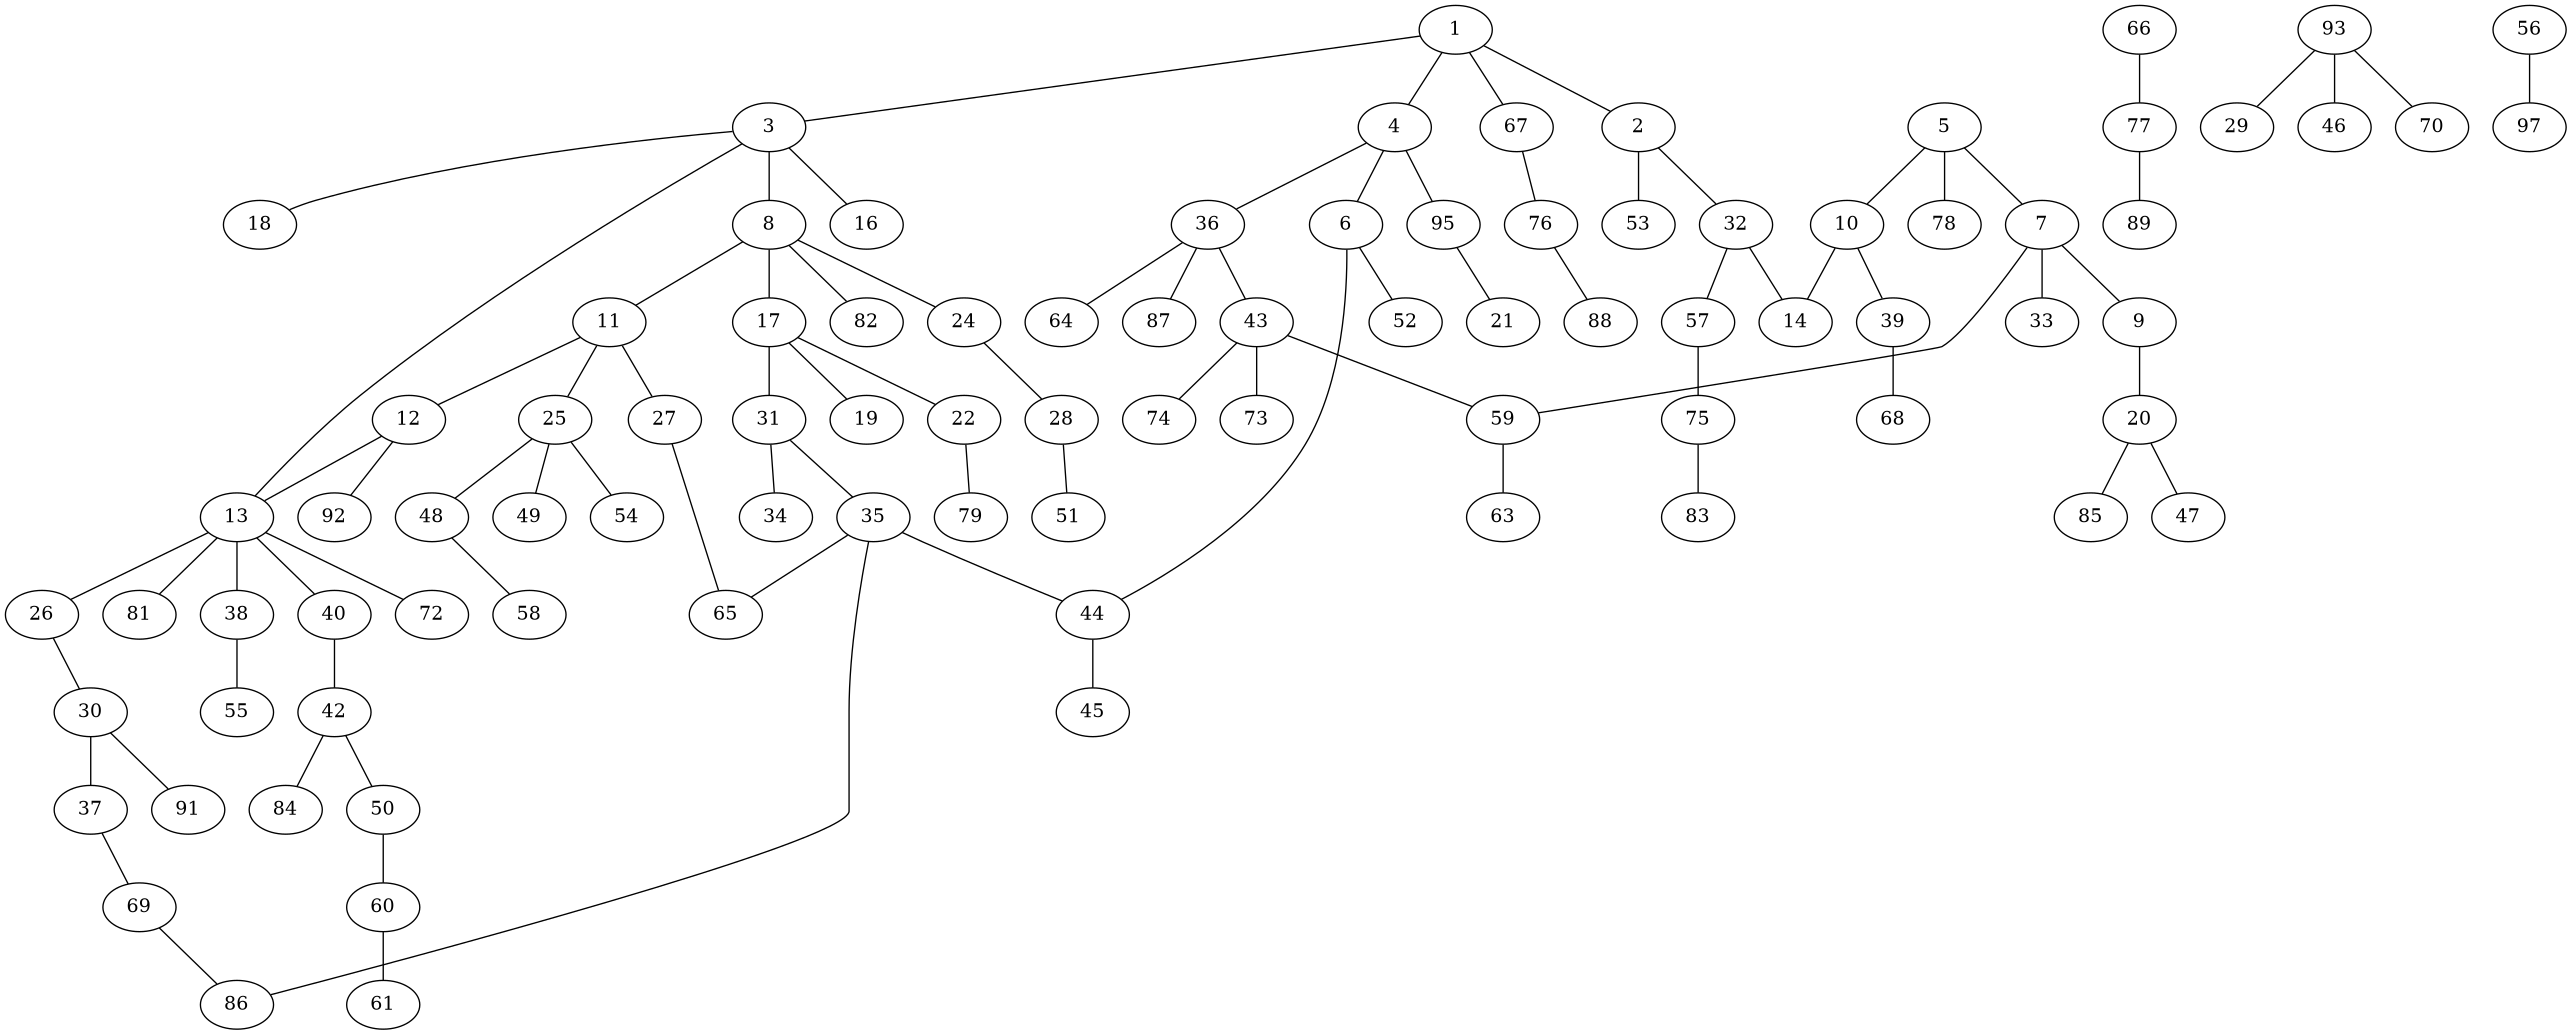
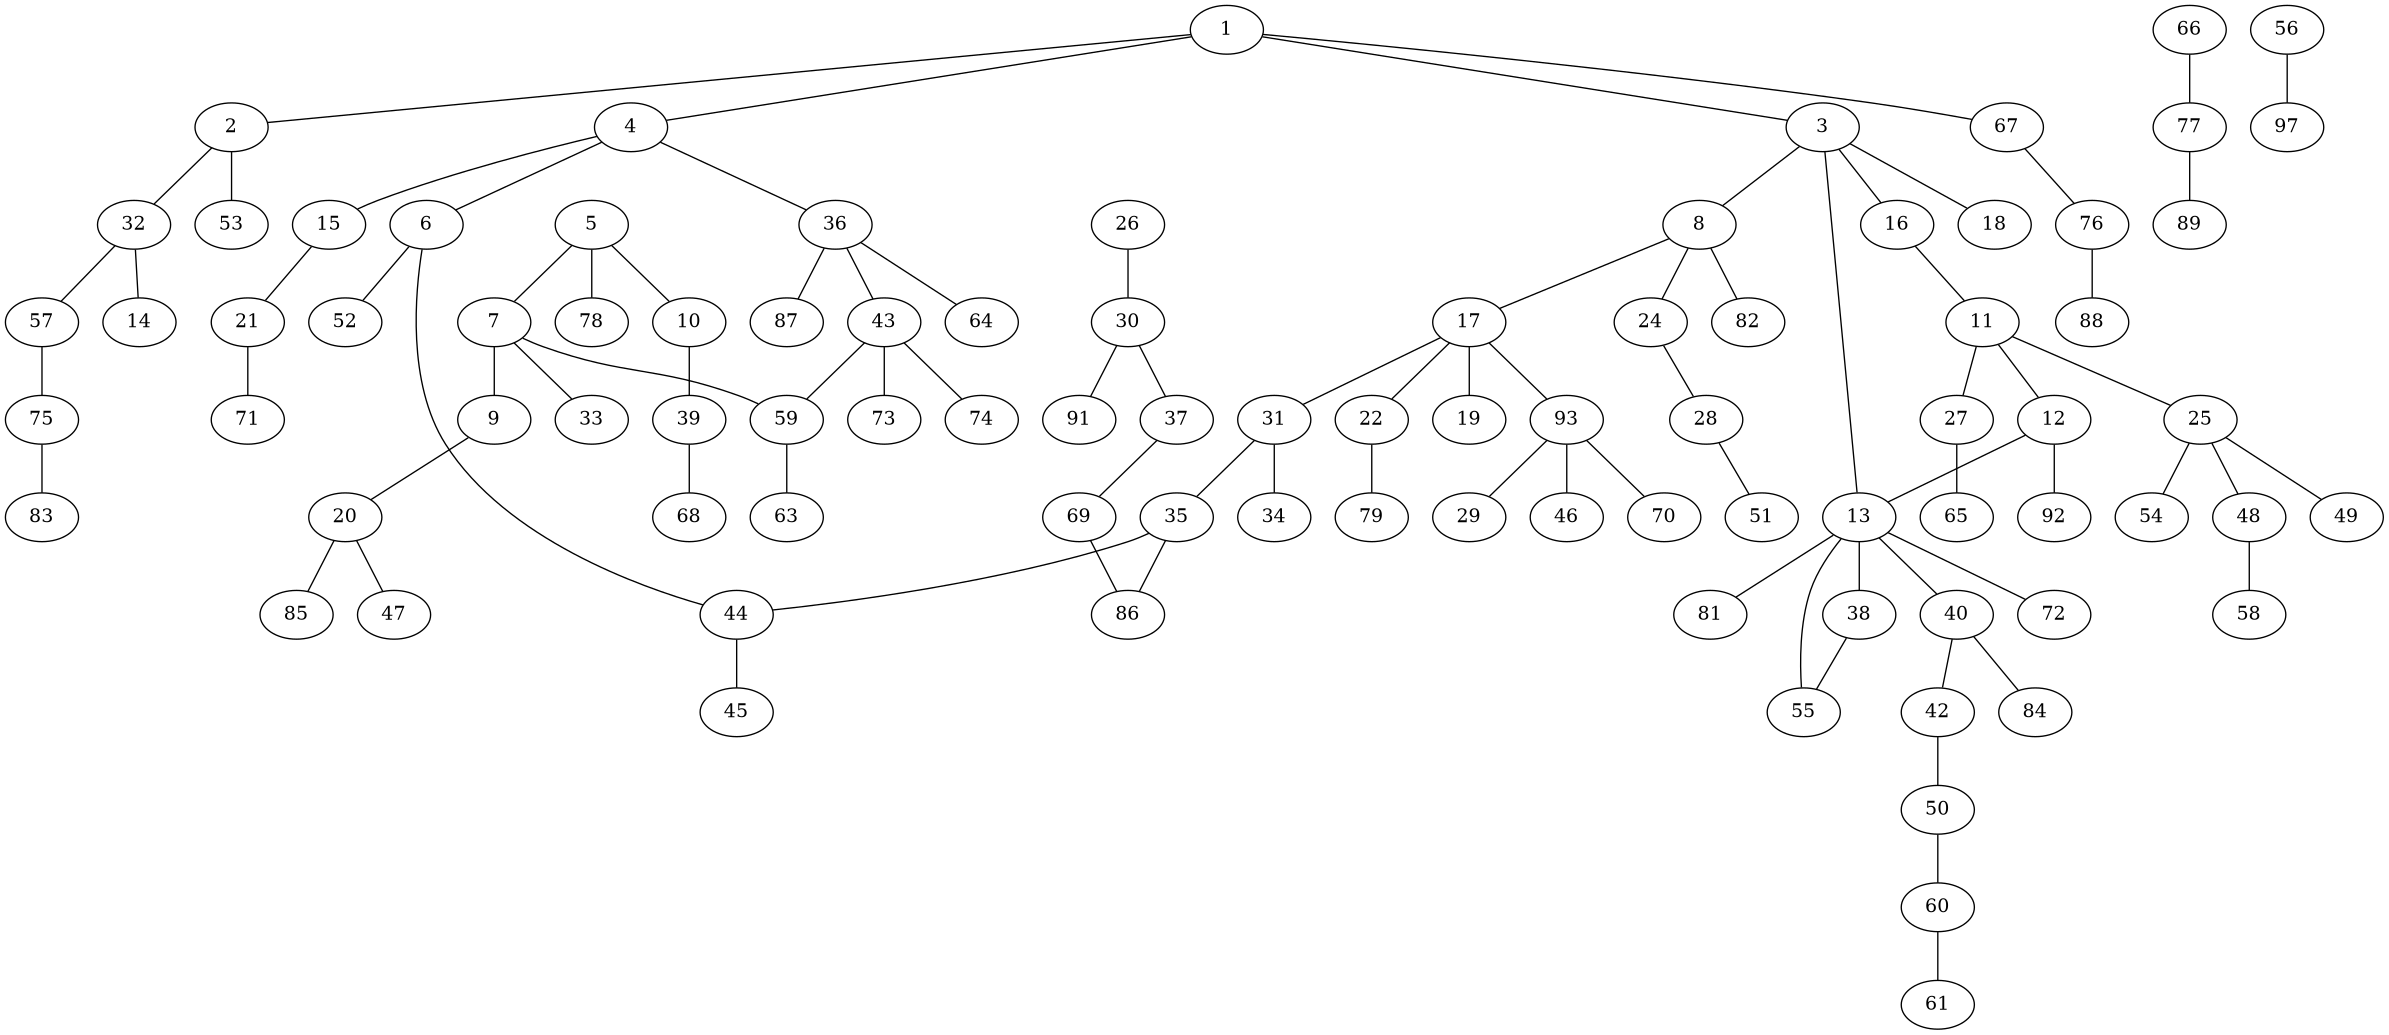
node "95": label "95" -> "15"
edge "8" -- "11": now "16" -- "11"
edge "10" -- "14": removed
edge "17" -- "93": added
node "71": added
edge "13" -- "26": now "13" -- "55"
edge "35" -- "65": removed
edge "42" -- "84": now "40" -- "84"
